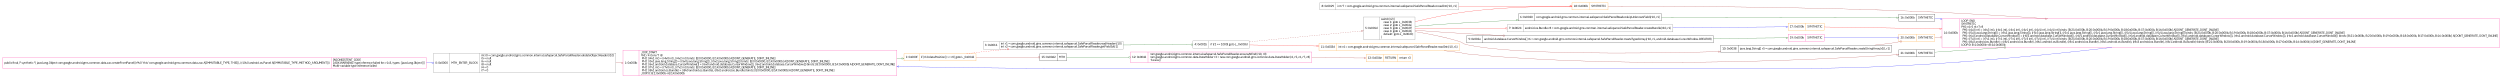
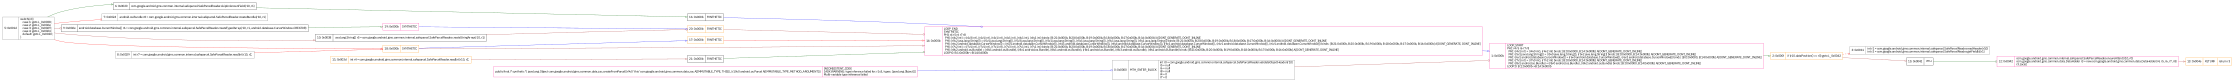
edge "7: 0x0024" -> "17: 0x000b": now "18: 0x000b" -> "17: 0x000b"
node "4: 0x001b": removed
